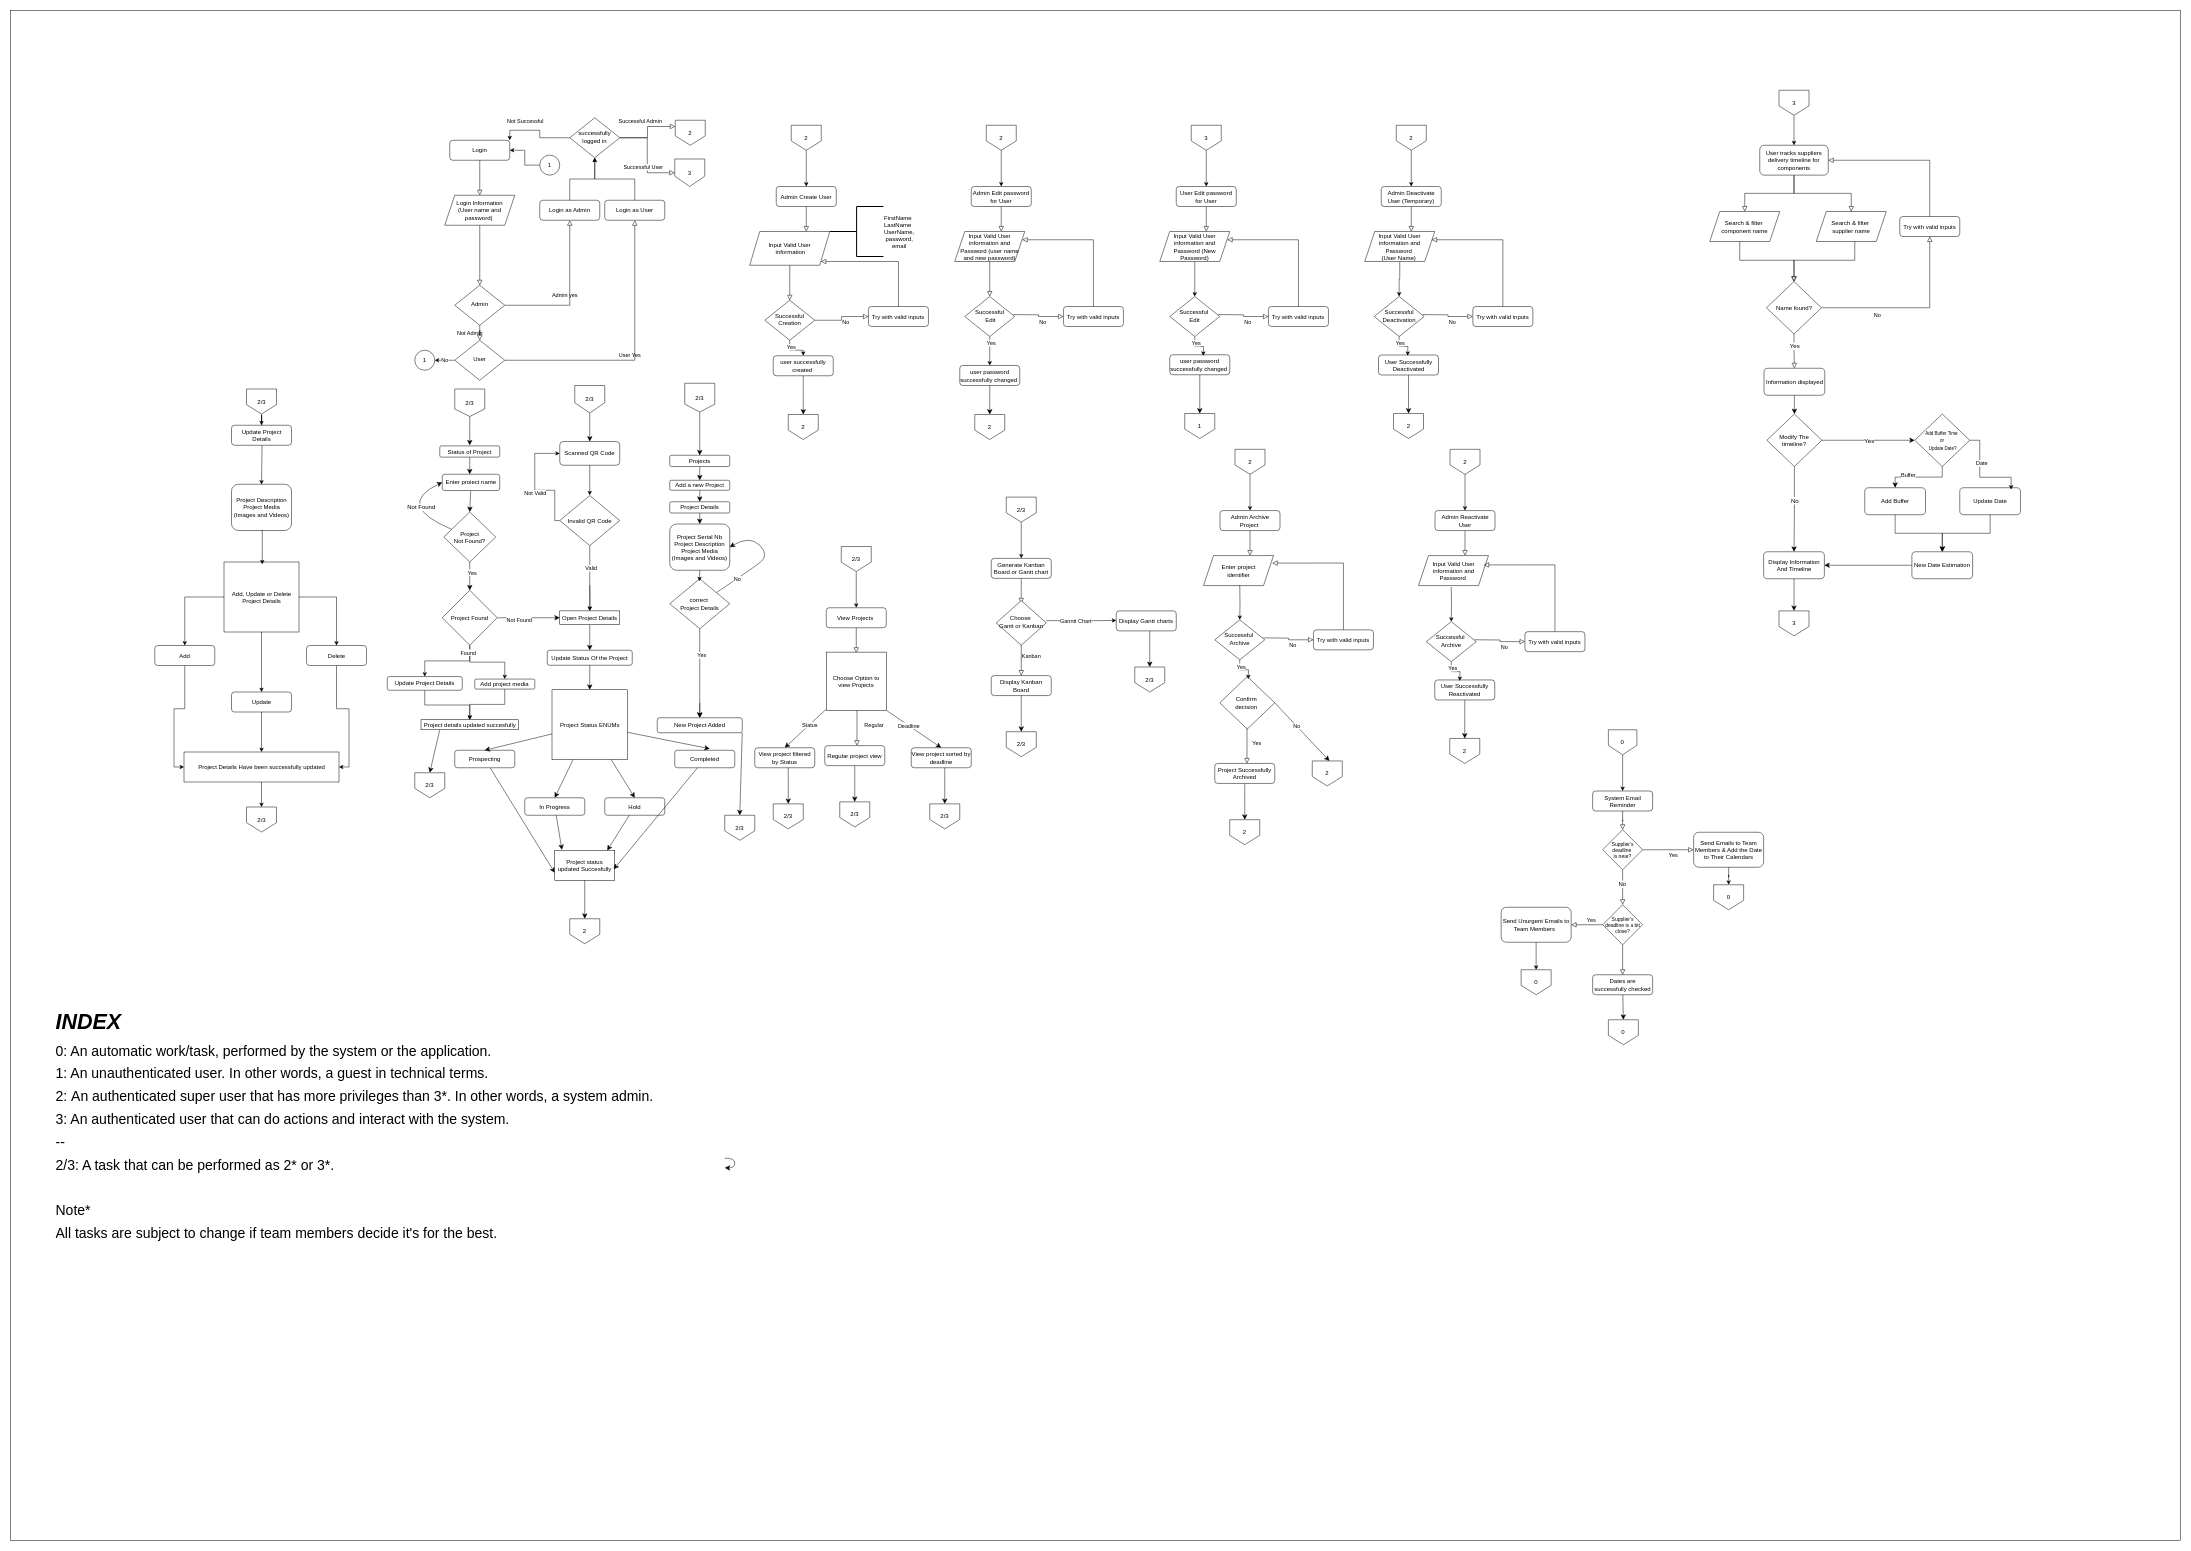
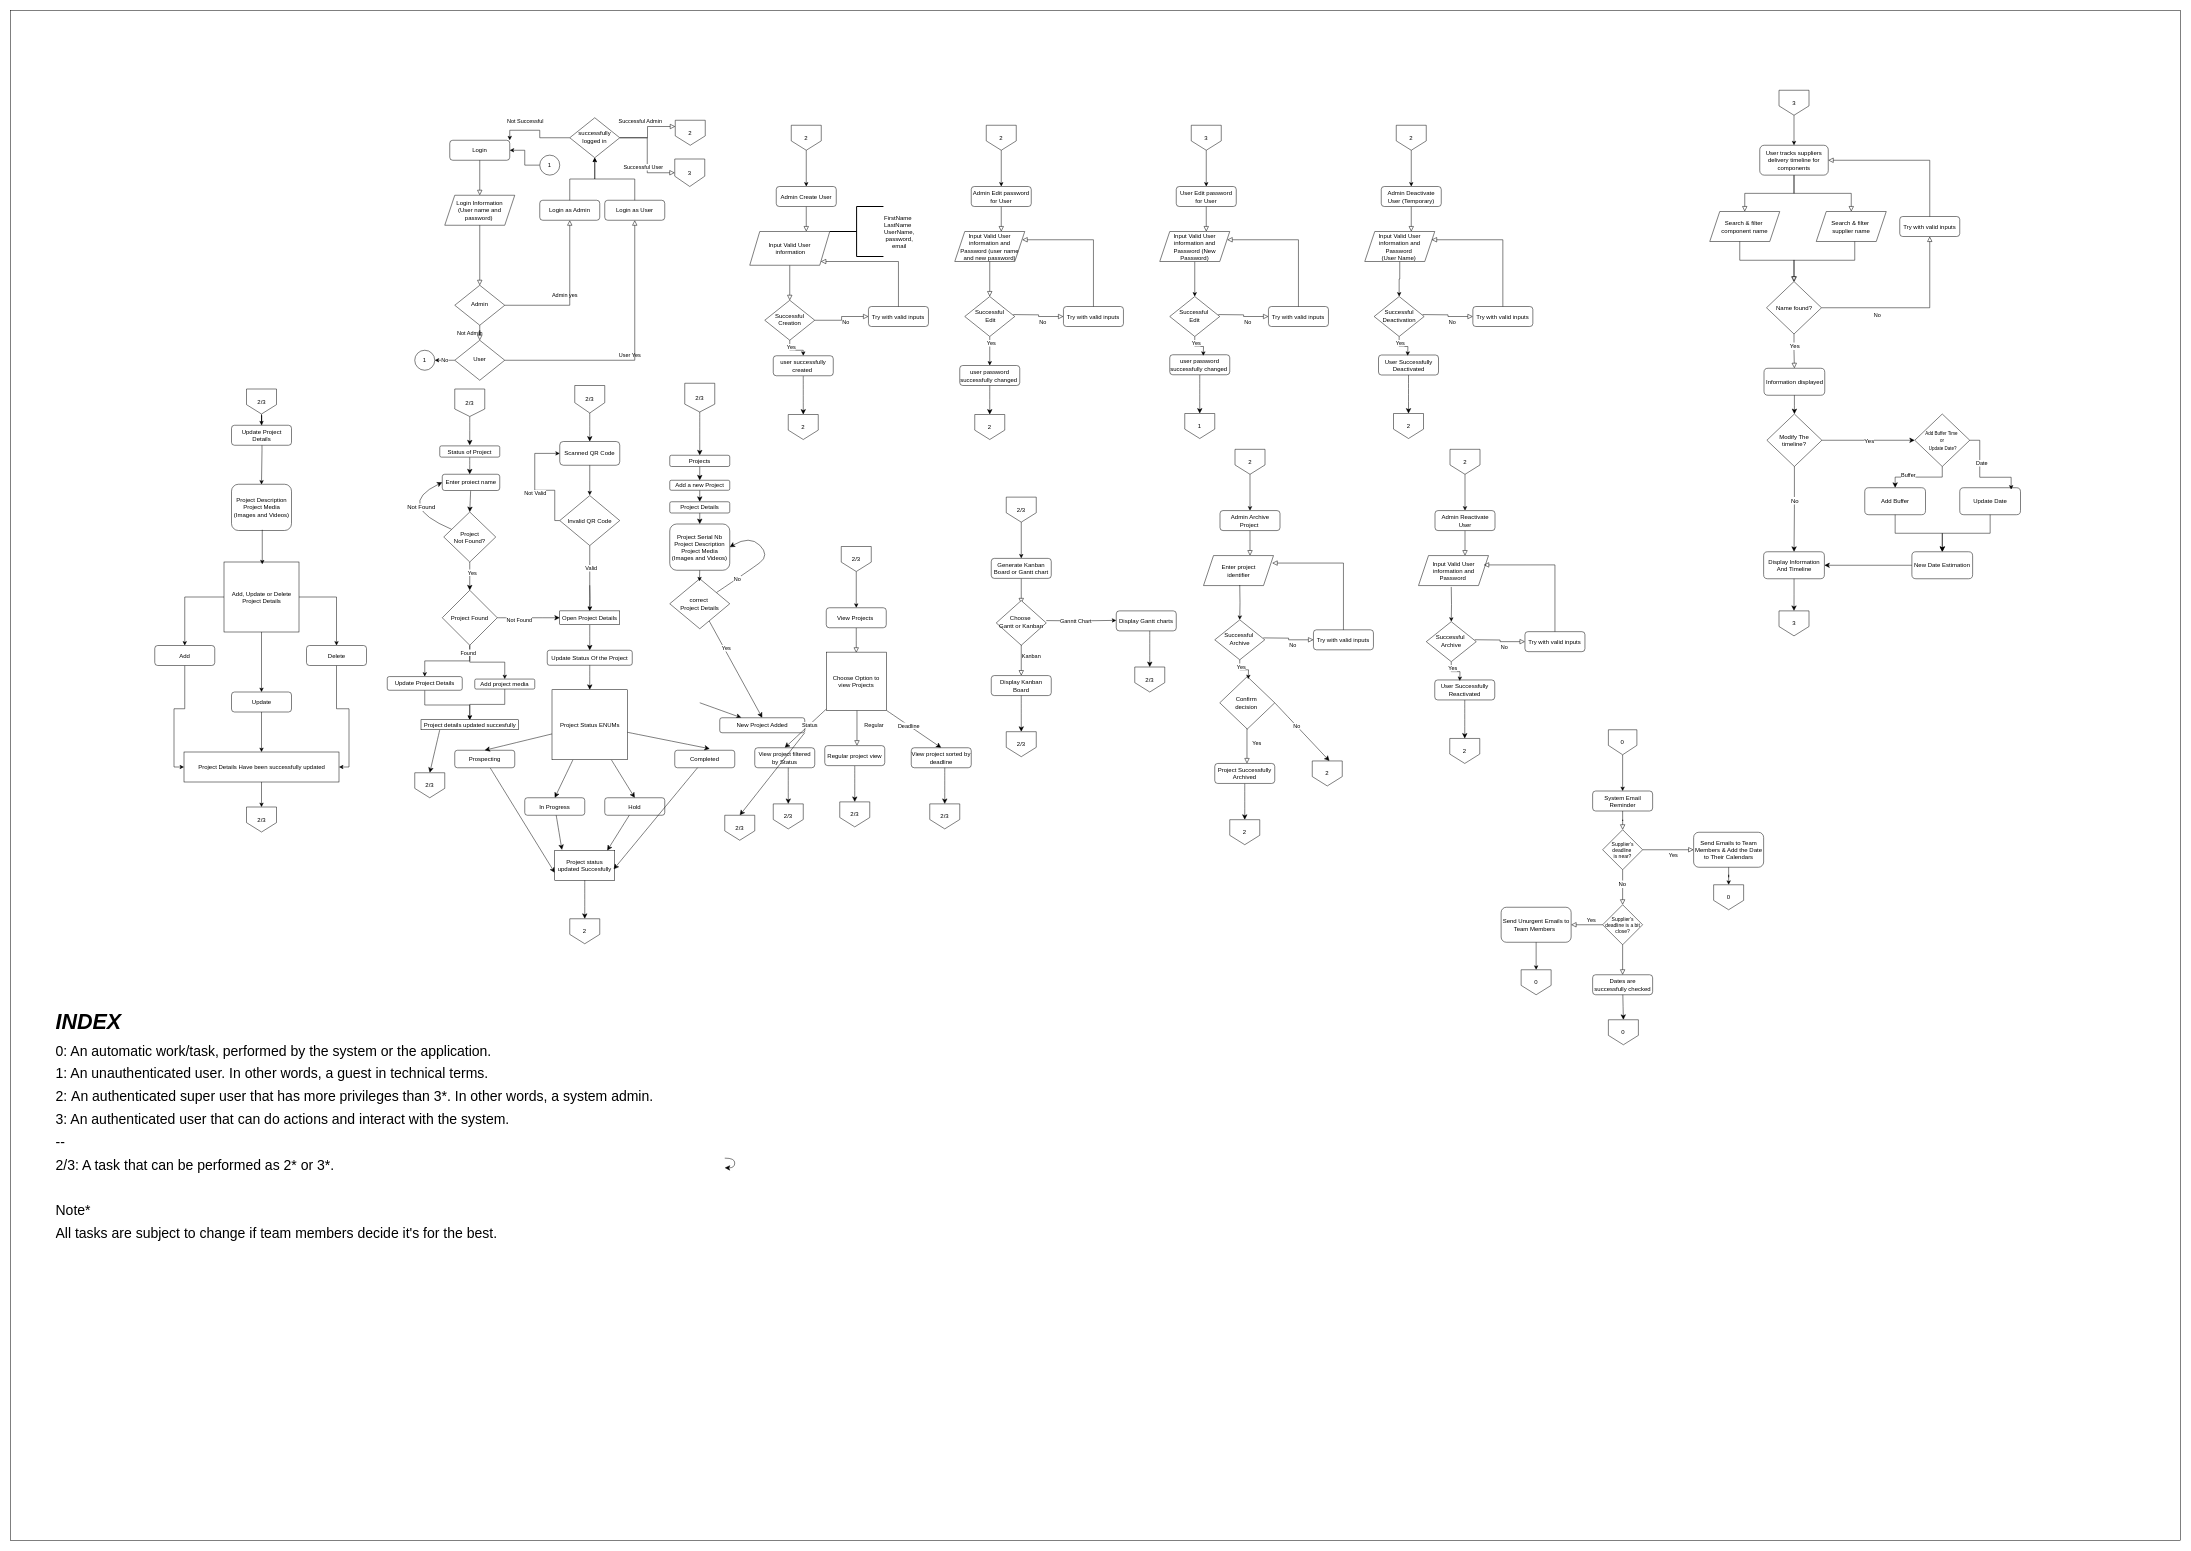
node "New Project Added": moved (700, 725) -> (762, 725)
